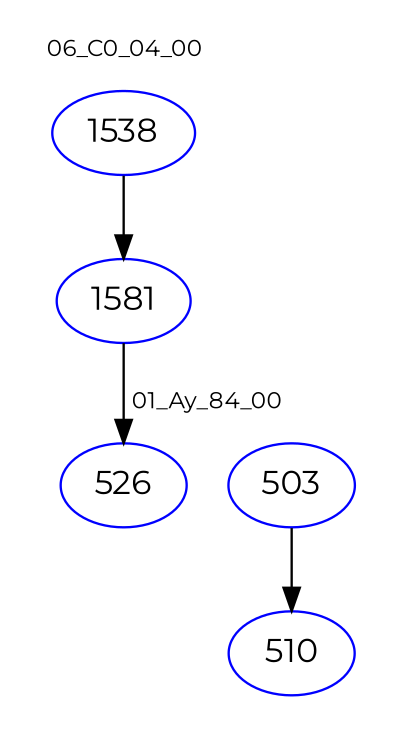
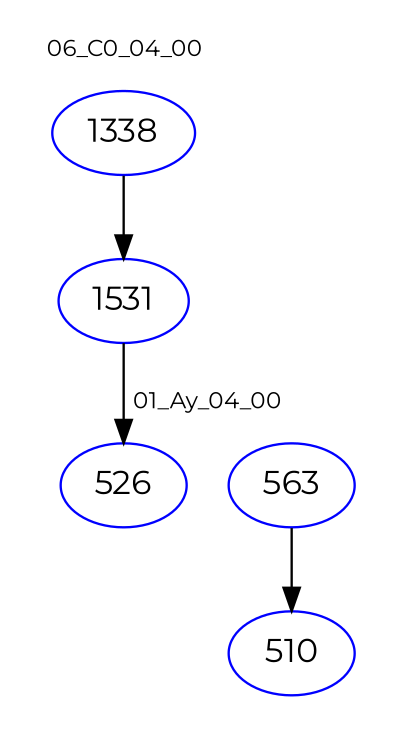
node "1538": label "1538" -> "1338"
node "1581": label "1581" -> "1531"
cluster "01_Ay_84_00": label "01_Ay_84_00" -> "01_Ay_04_00"
node "503": label "503" -> "563"
